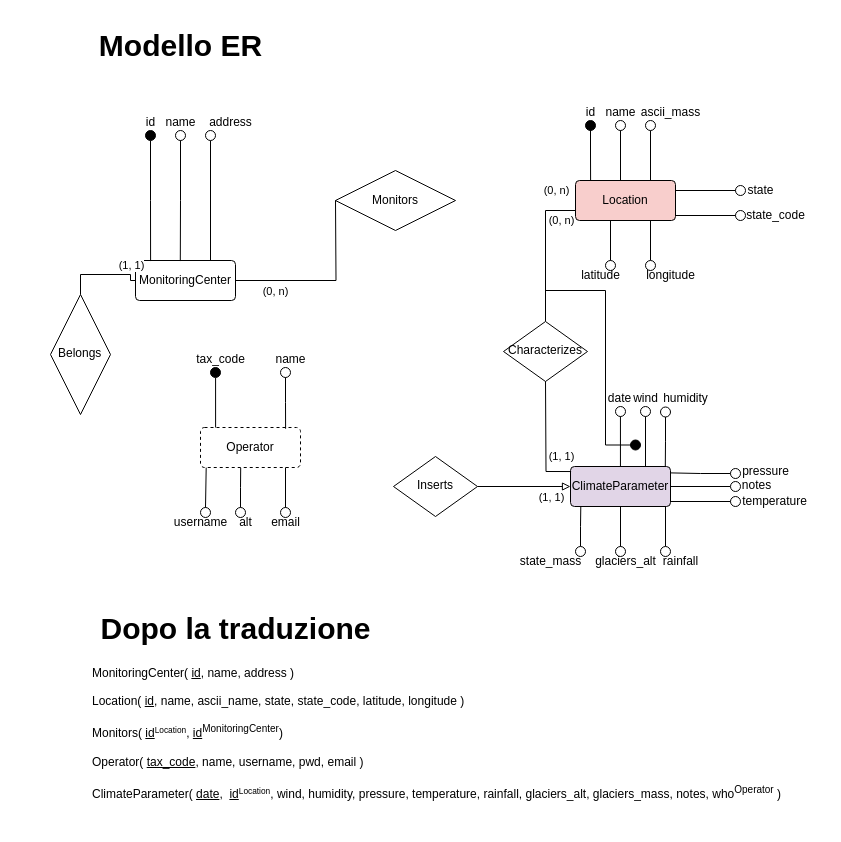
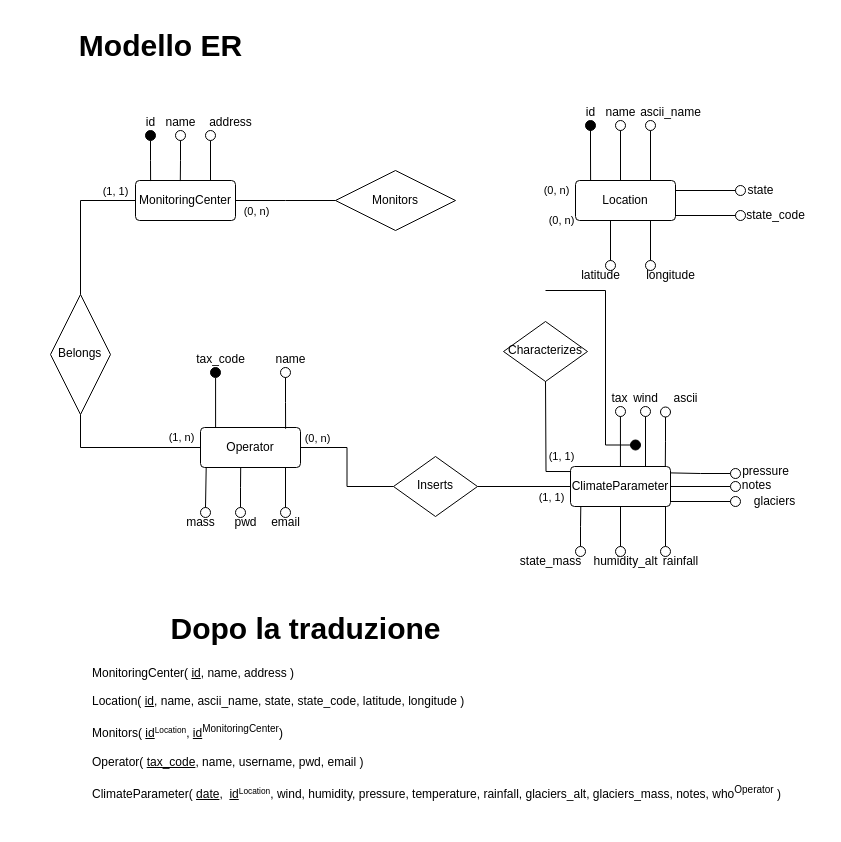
node "Modello ER": moved (181, 46) -> (161, 46)
node "ascii_mass": label "ascii_mass" -> "ascii_name"
node "Location": fillcolor #f8cecc -> #ffffff
edge "Location" -- "Characterizes": removed
node "MonitoringCenter": moved (186, 281) -> (186, 201)
node "date": label "date" -> "tax"
node "humidity": label "humidity" -> "ascii"
edge "Belongs" -- "Operator": added, label "(1, n)"
node "Operator": style dashed -> solid
edge "Operator" -- "Inserts": added, label "(0, n)"
edge "Inserts" -> "ClimateParameter": arrowhead block -> none
node "ClimateParameter": fillcolor #e1d5e7 -> #ffffff
node "temperature": label "temperature" -> "glaciers"
node "username": label "username" -> "mass"
node "alt": label "alt" -> "pwd"
node "glaciers_alt": label "glaciers_alt" -> "humidity_alt"
node "Dopo la traduzione": moved (236, 629) -> (306, 629)
